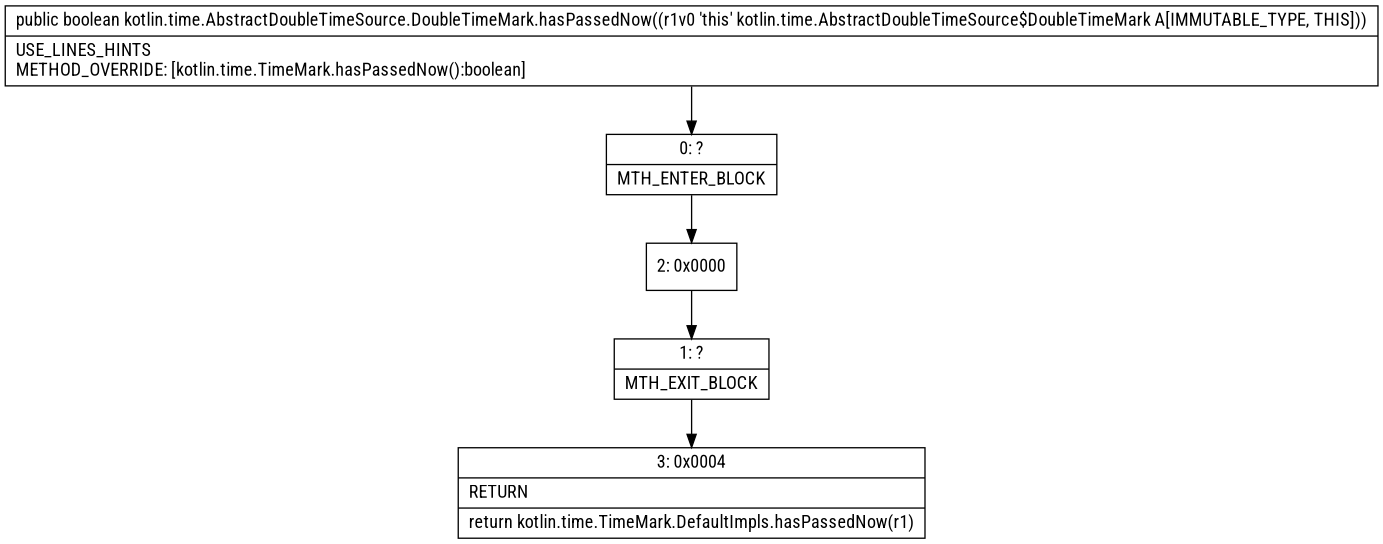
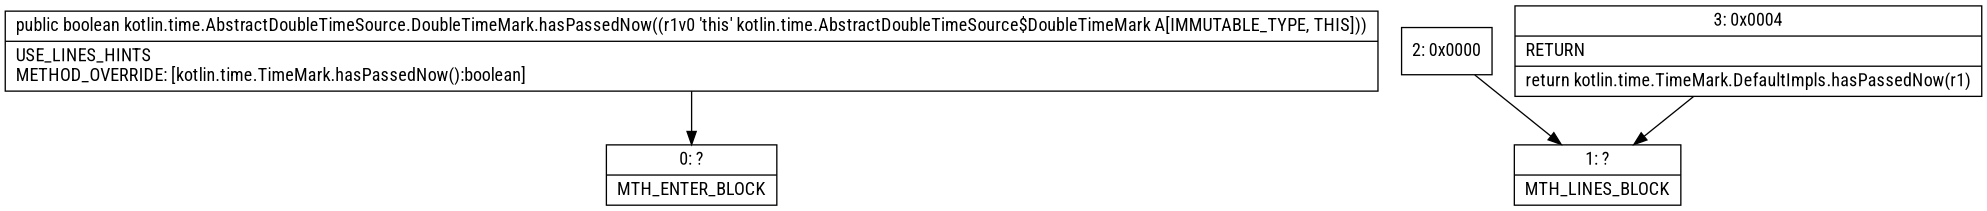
edge "0: ?" -> "2: 0x0000": removed
node "1: ?": text "MTH_EXIT_BLOCK" -> "MTH_LINES_BLOCK"
edge "1: ?" -> "3: 0x0004": reversed
